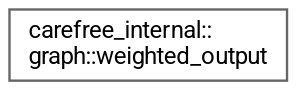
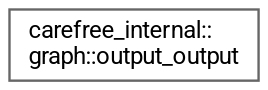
node "carefree_internal:: graph::weighted_output": label "carefree_internal:: graph::weighted_output" -> "carefree_internal:: graph::output_output"
